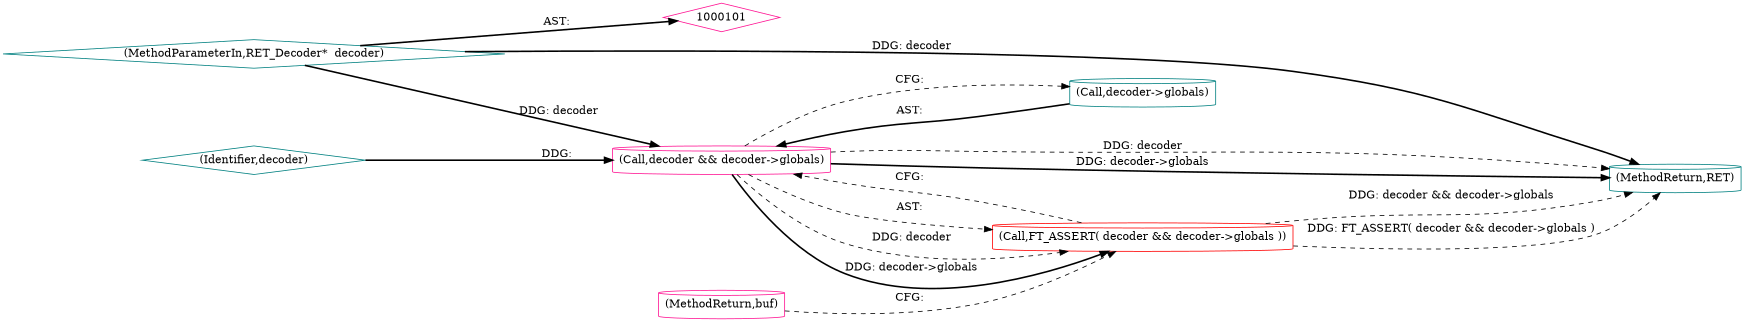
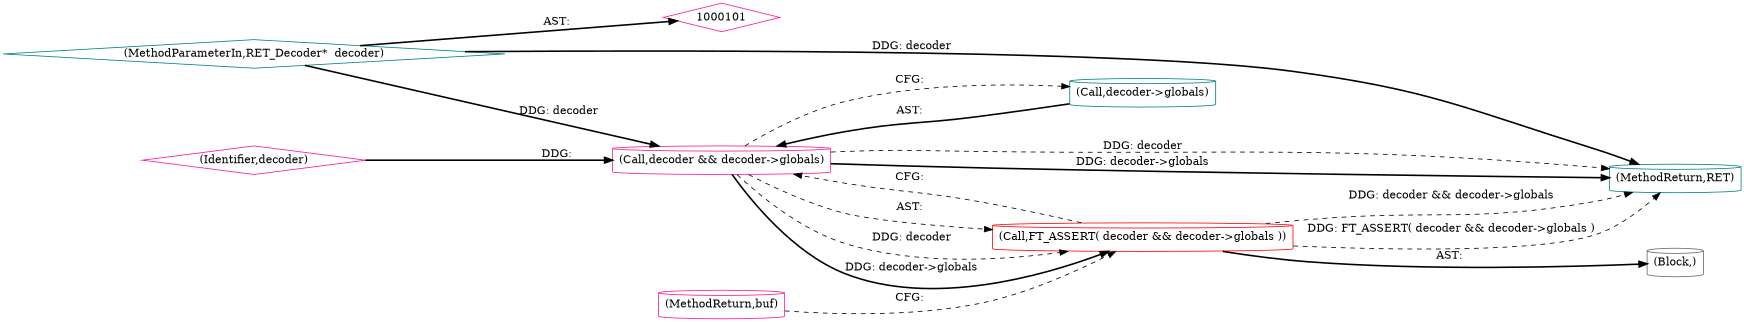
node "(Identifier,decoder)": color teal -> deeppink
node "(Block,)": added
